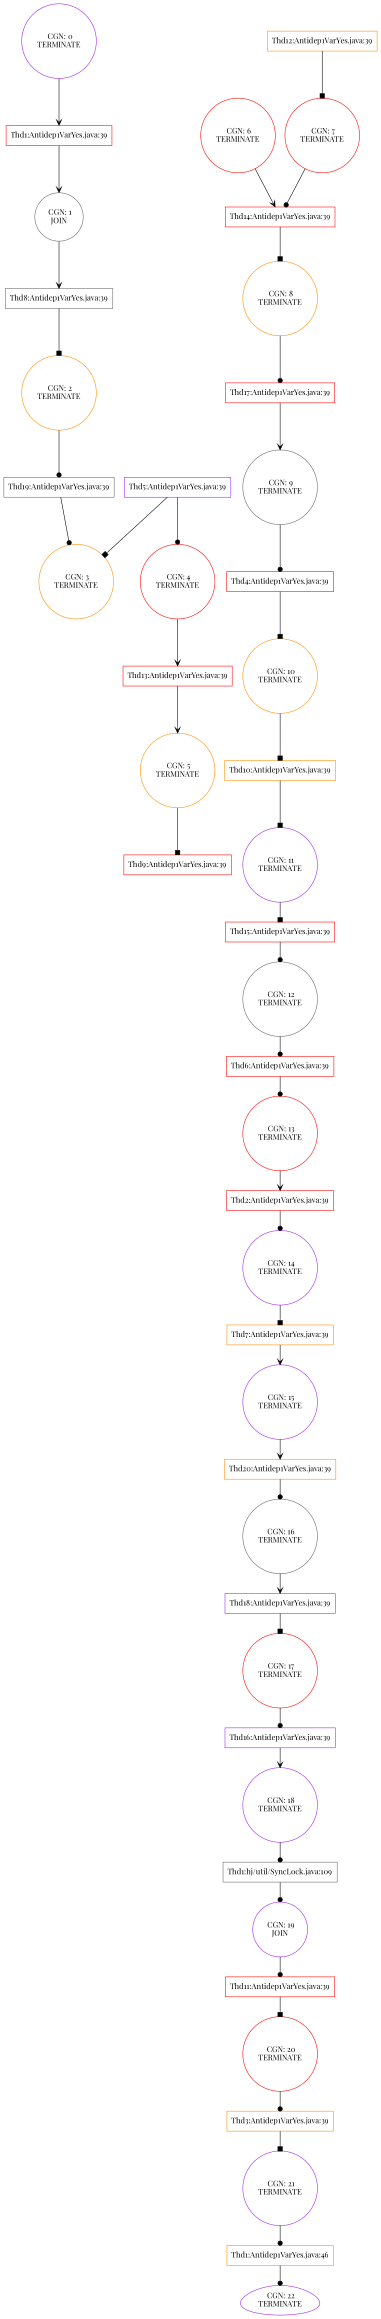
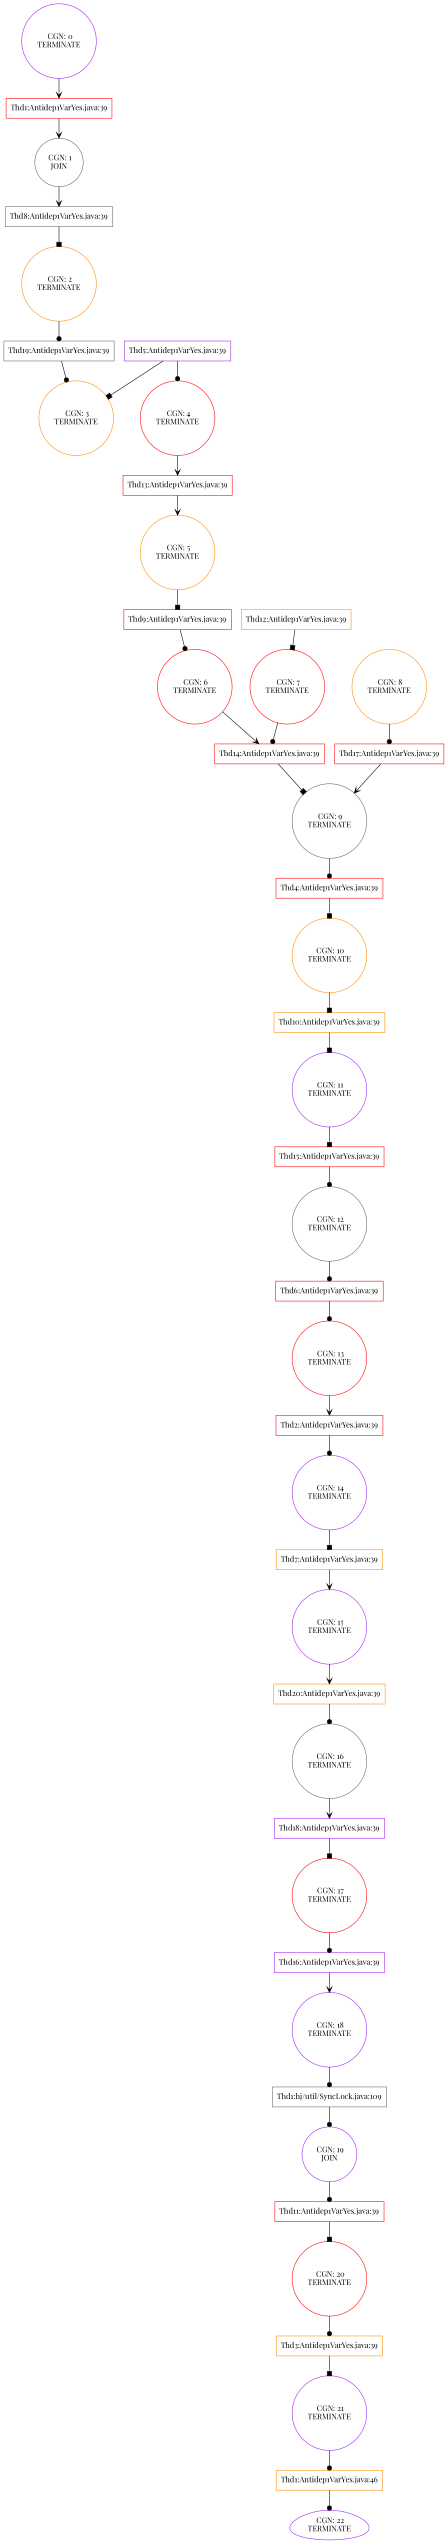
edge "Thd14:Antidep1VarYes.java:39" -> "CGN: 8 TERMINATE": now "Thd14:Antidep1VarYes.java:39" -> "CGN: 9 TERMINATE"
edge "Thd9:Antidep1VarYes.java:39" -> "CGN: 6 TERMINATE": added
